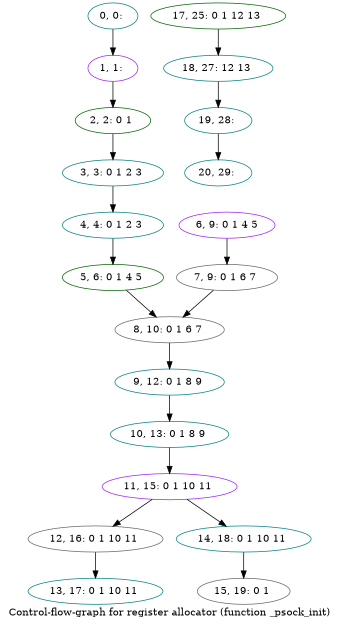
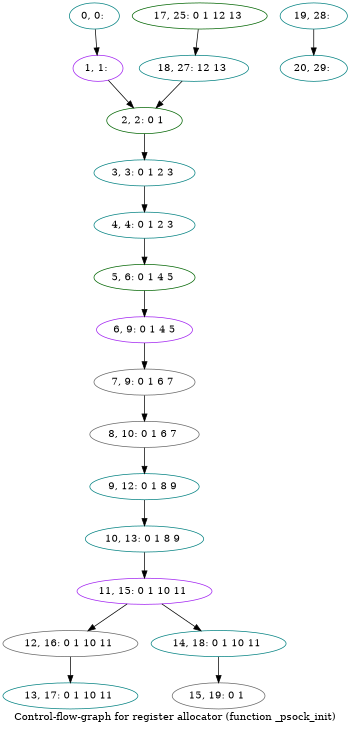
edge "18, 27: 12 13" -> "19, 28:": now "18, 27: 12 13" -> "2, 2: 0 1"
edge "5, 6: 0 1 4 5" -> "8, 10: 0 1 6 7": now "5, 6: 0 1 4 5" -> "6, 9: 0 1 4 5"
